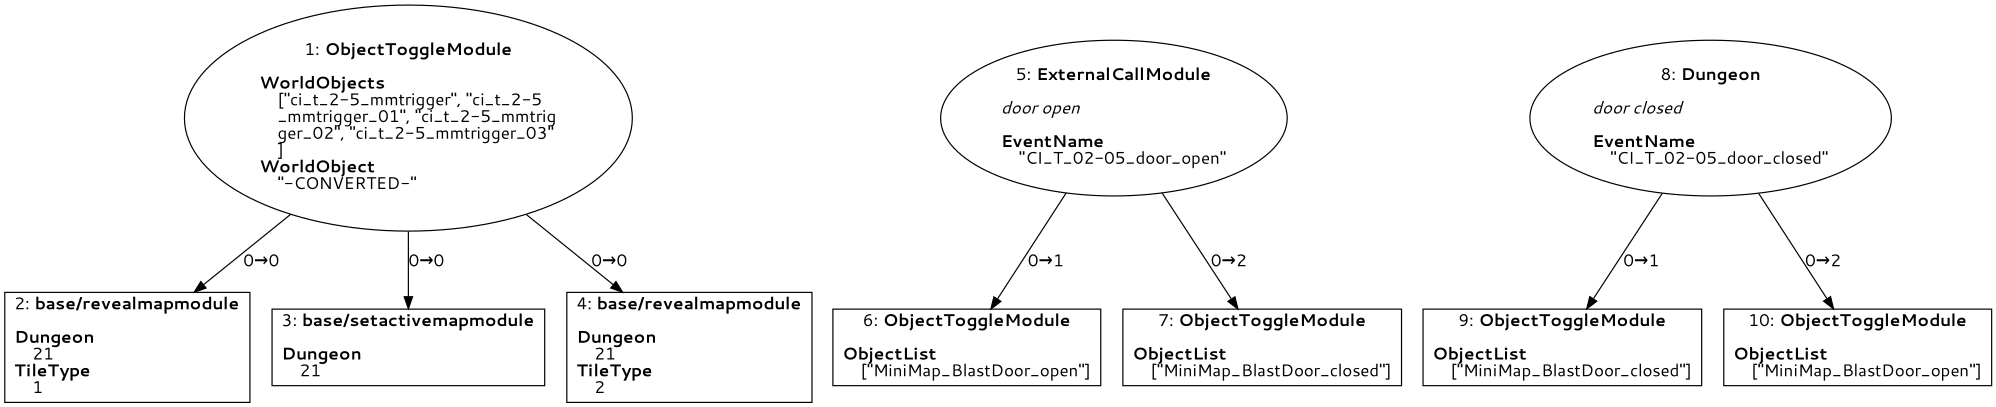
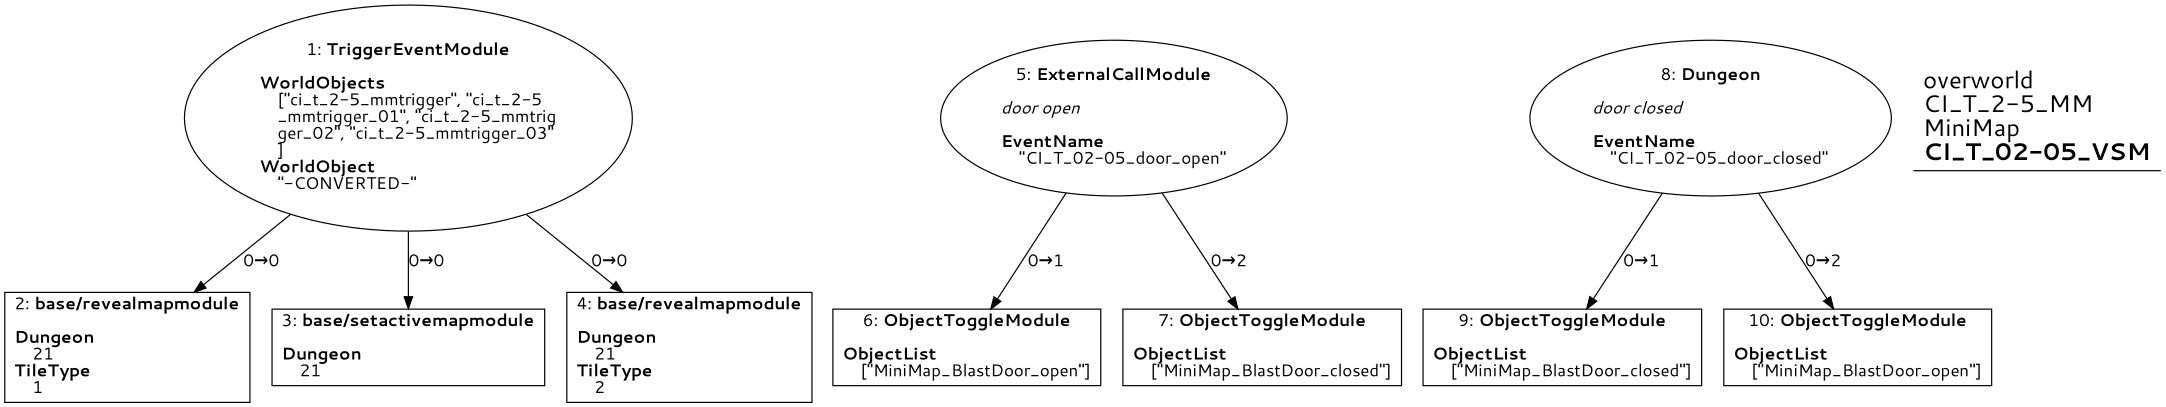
node "1:": text "ObjectToggleModule" -> "TriggerEventModule"
node "overworld": added
